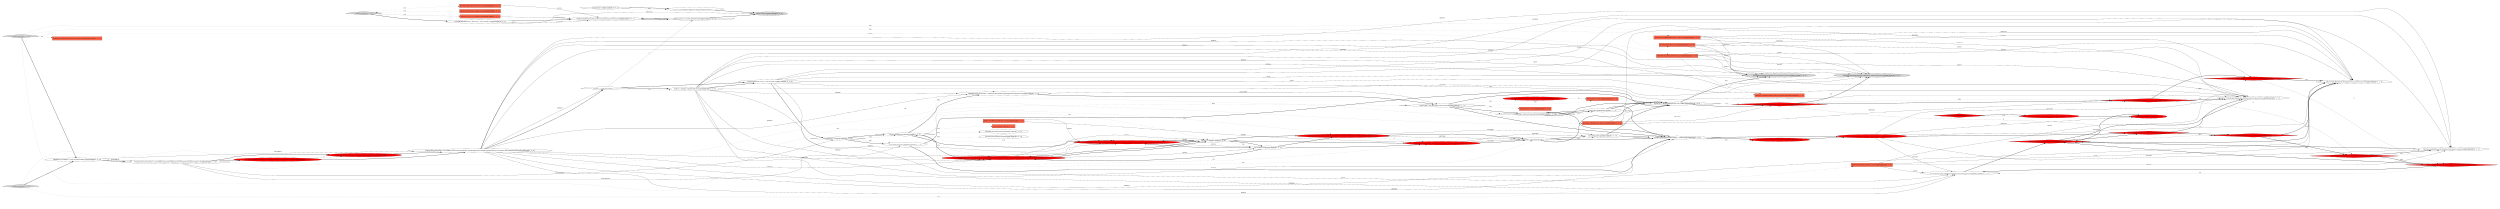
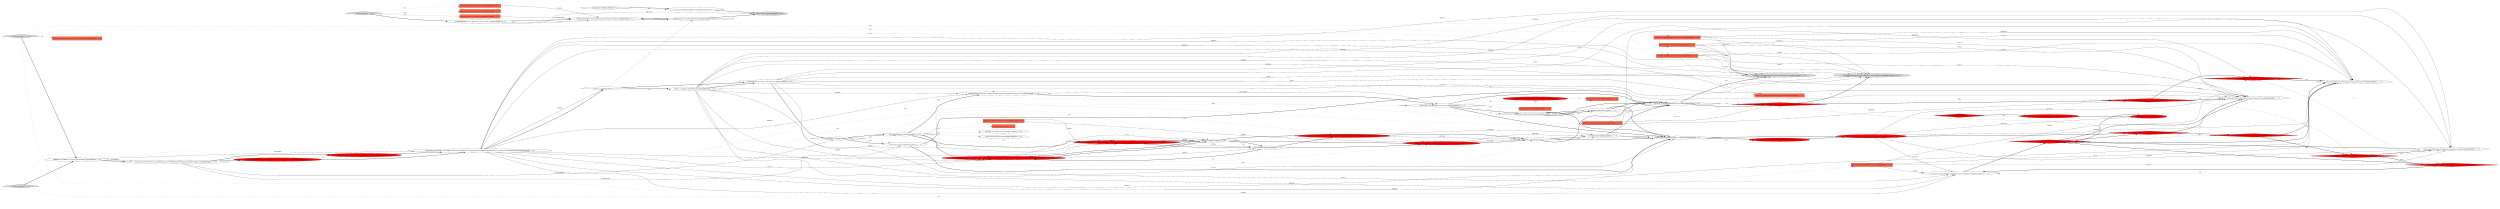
edge "@NotNull DBRProgressMonitor monitor@@@2@@@['0', '0', '1']" -> "findObjectsByMask['0', '0', '1']": reversed
edge "executionContext.getSearchPath()@@@15@@@['0', '1', '0']" -> "!params.isGlobalSearch()@@@14@@@['1', '1', '0']": reversed
